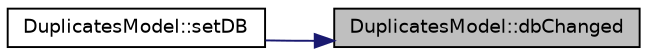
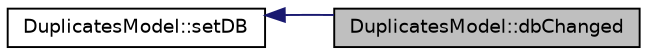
edge "DuplicatesModel::setDB" -> "DuplicatesModel::dbChanged": reversed
